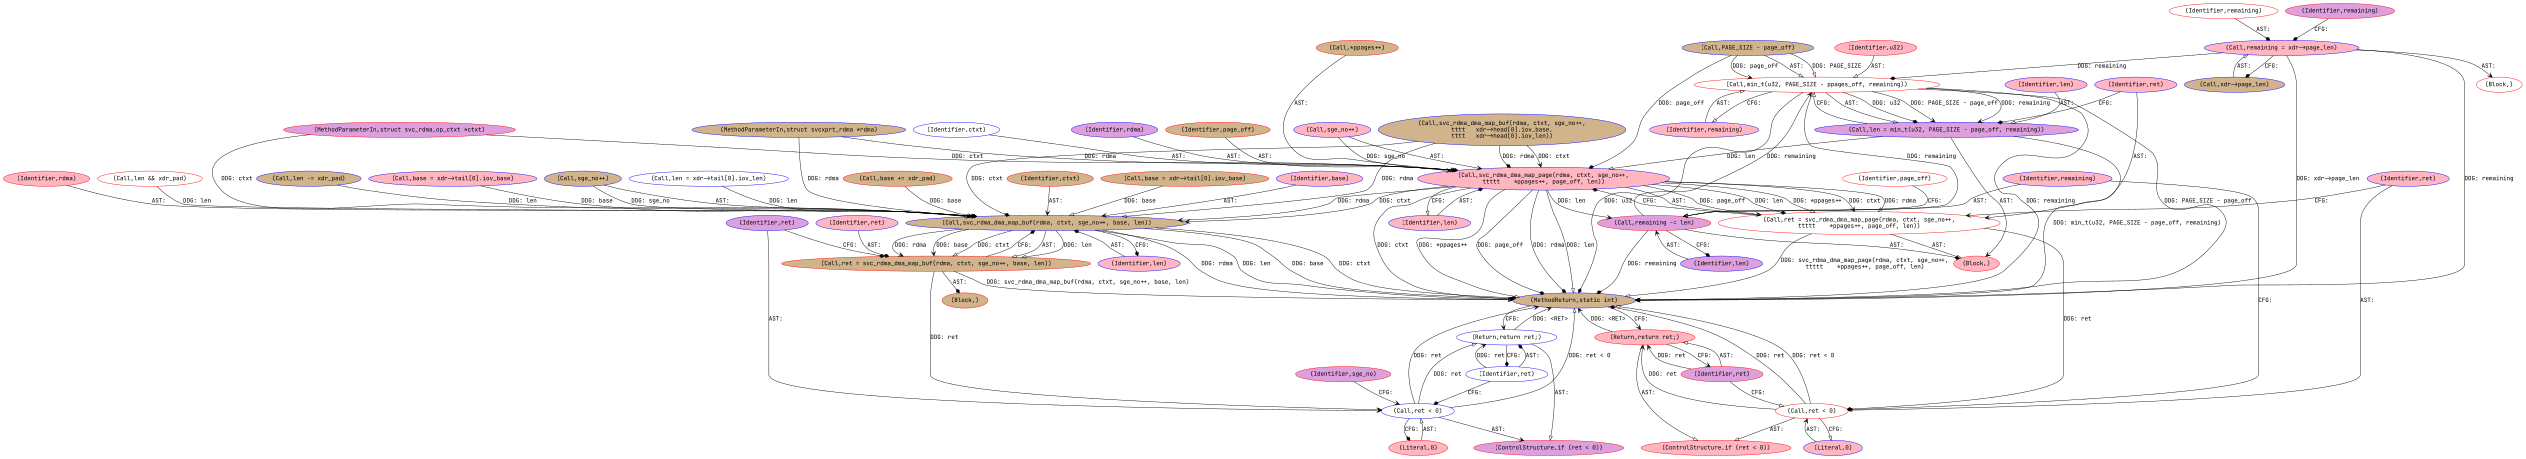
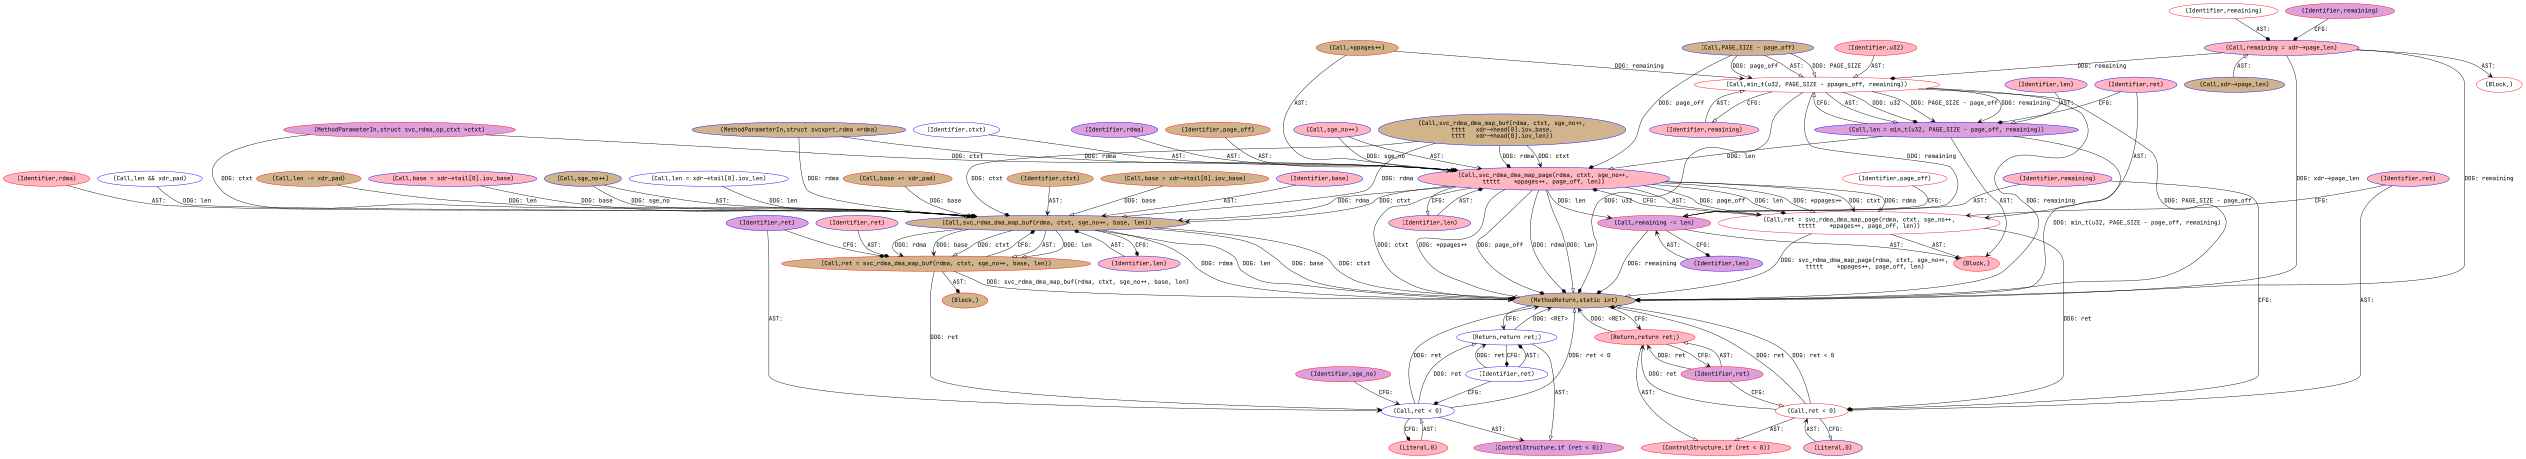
edge "(Call,remaining = xdr->page_len)" -> "(Call,xdr->page_len)": removed, label "CFG:"
edge "(Call,remaining -= len)" -> "(Call,min_t(u32, PAGE_SIZE - ppages_off, remaining))": now "(Call,*ppages++)" -> "(Call,min_t(u32, PAGE_SIZE - ppages_off, remaining))"
node "(Call,len && xdr_pad)": color red -> blue
node "(Call,len -= xdr_pad)": color blue -> red
